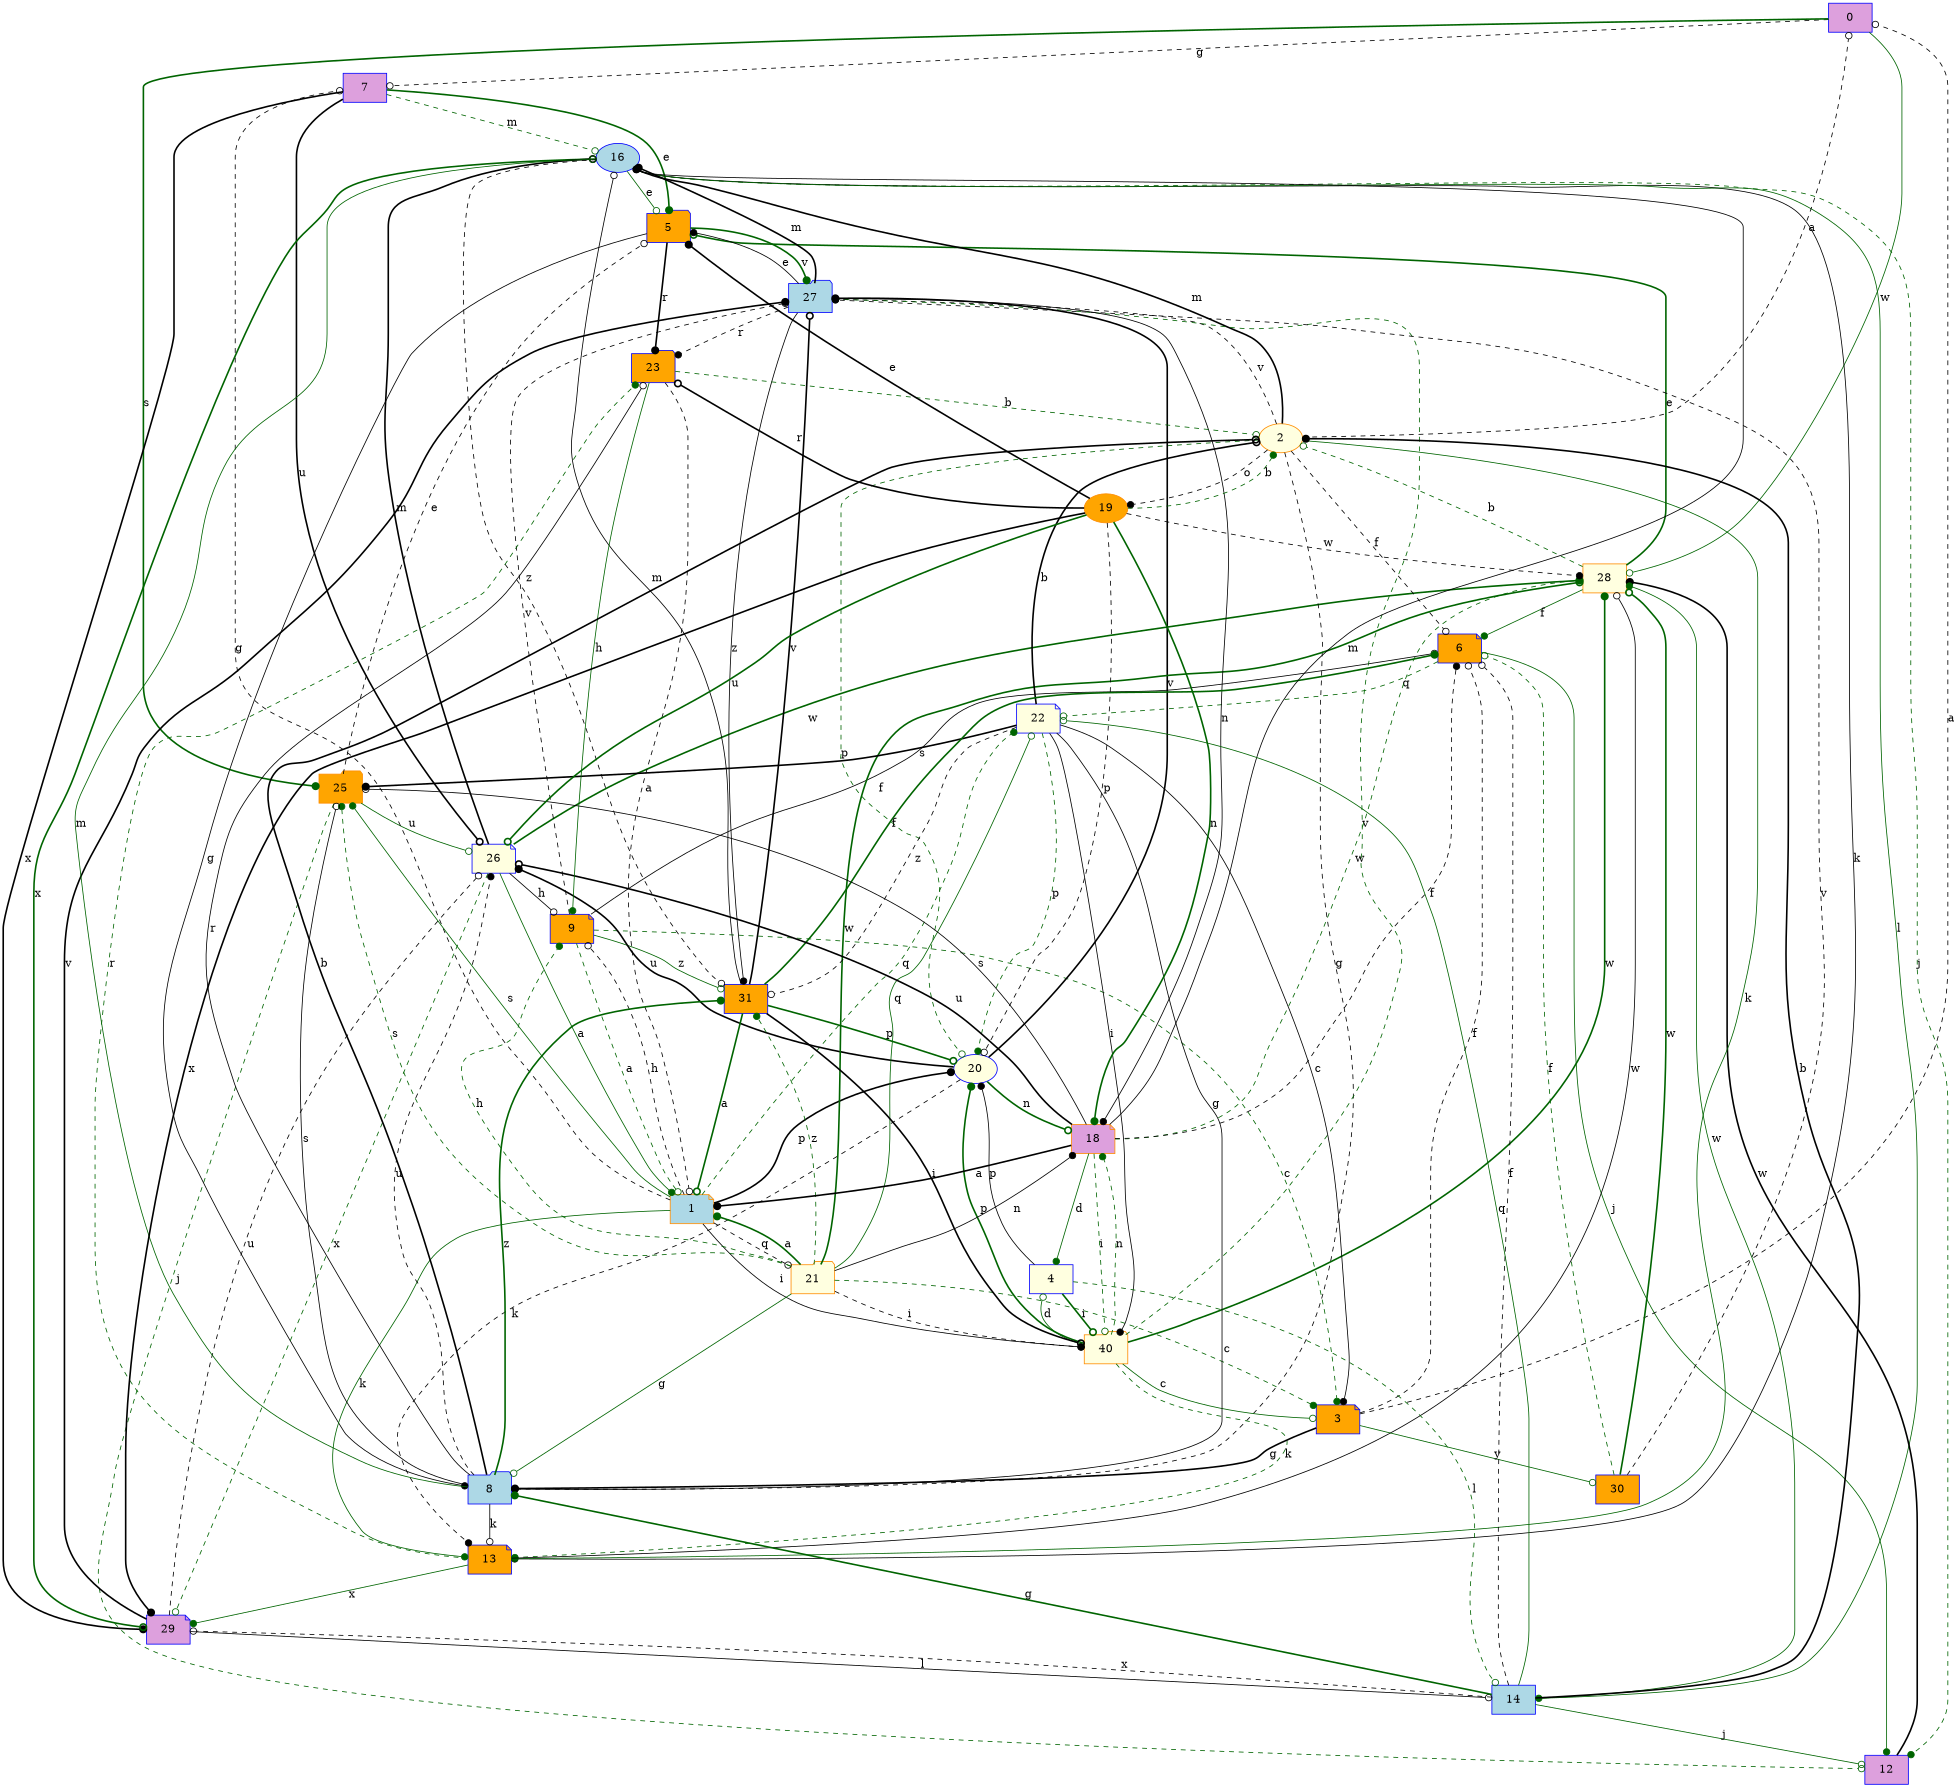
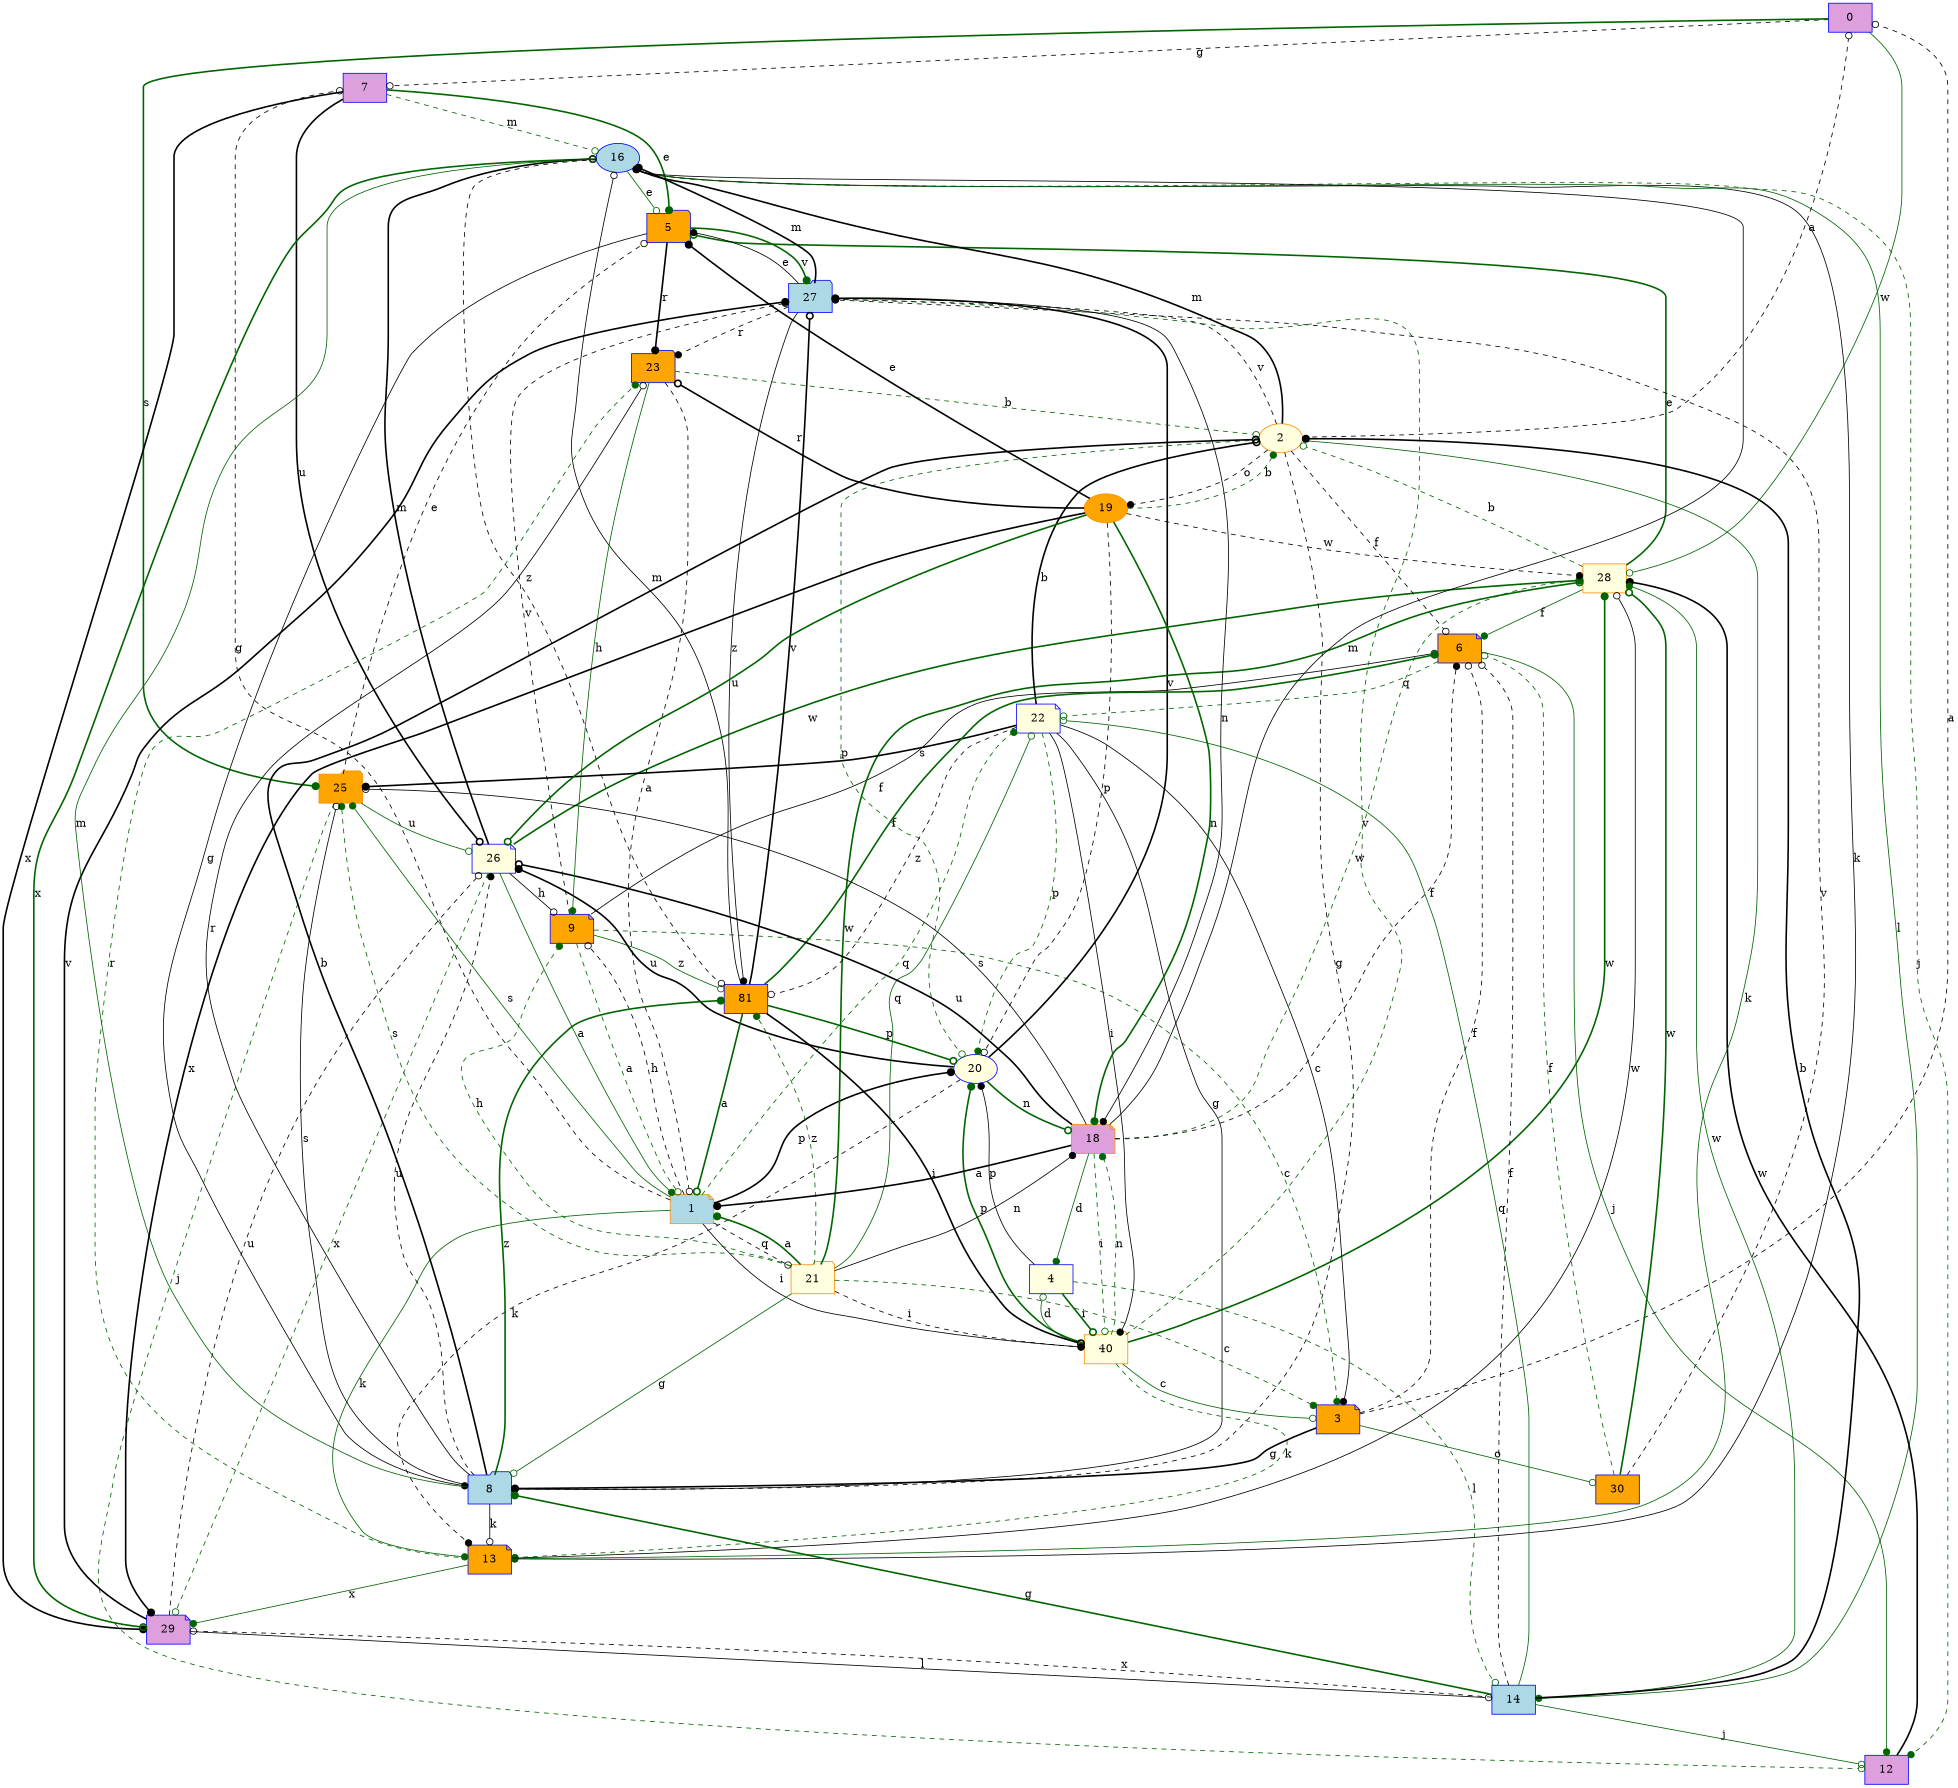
node "31": label "31" -> "81"
edge "3" -> "30": label "y" -> "o"
